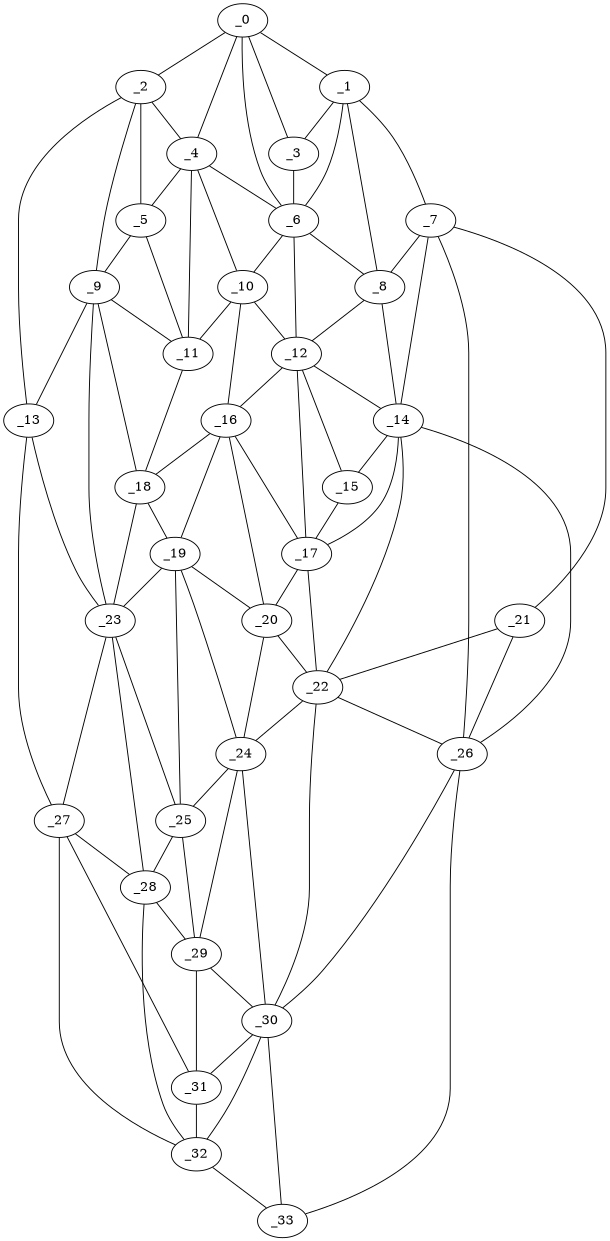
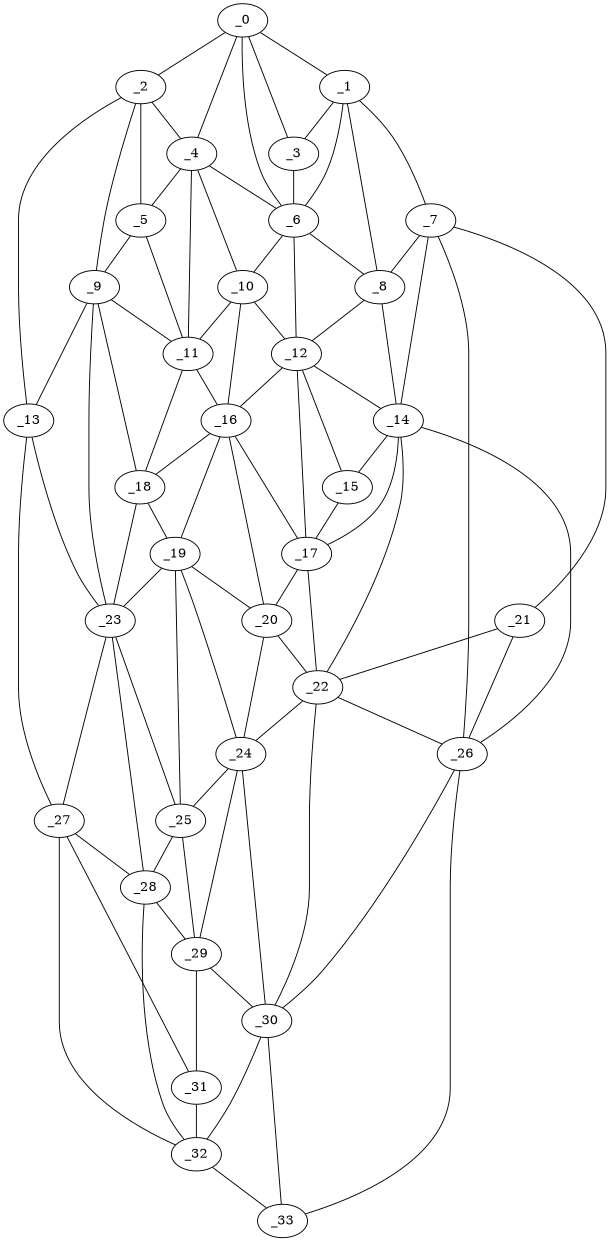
edge "_11" -- "_16": added
edge "_30" -- "_31": removed
